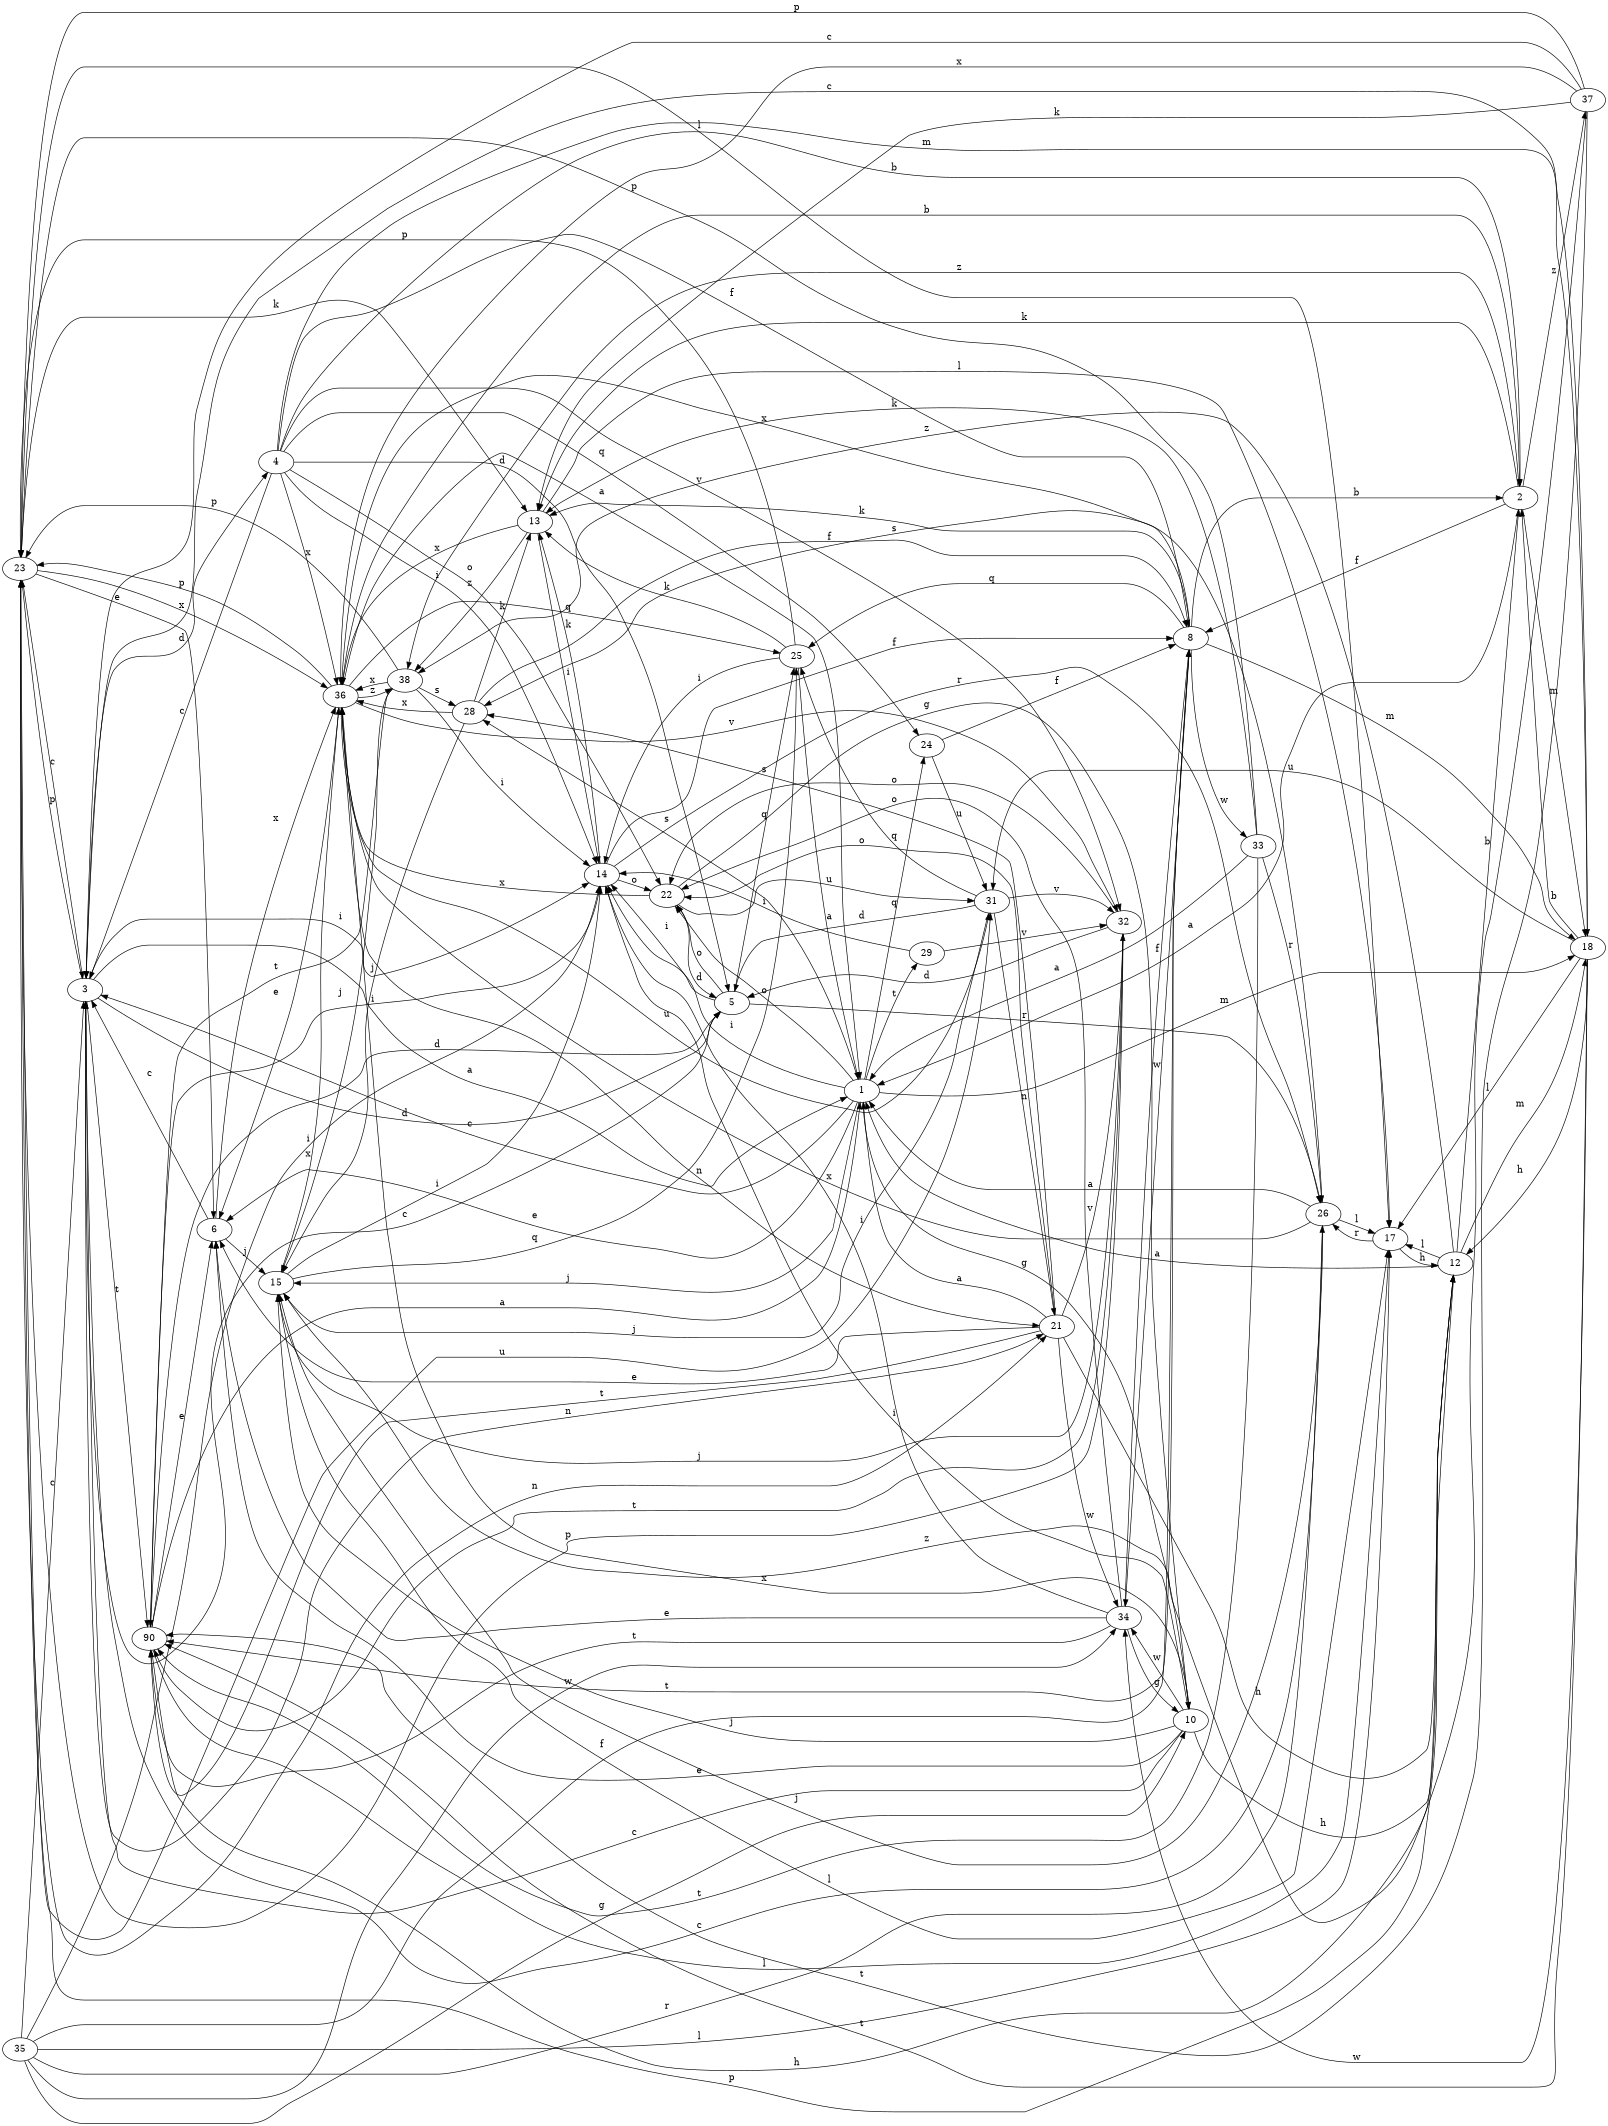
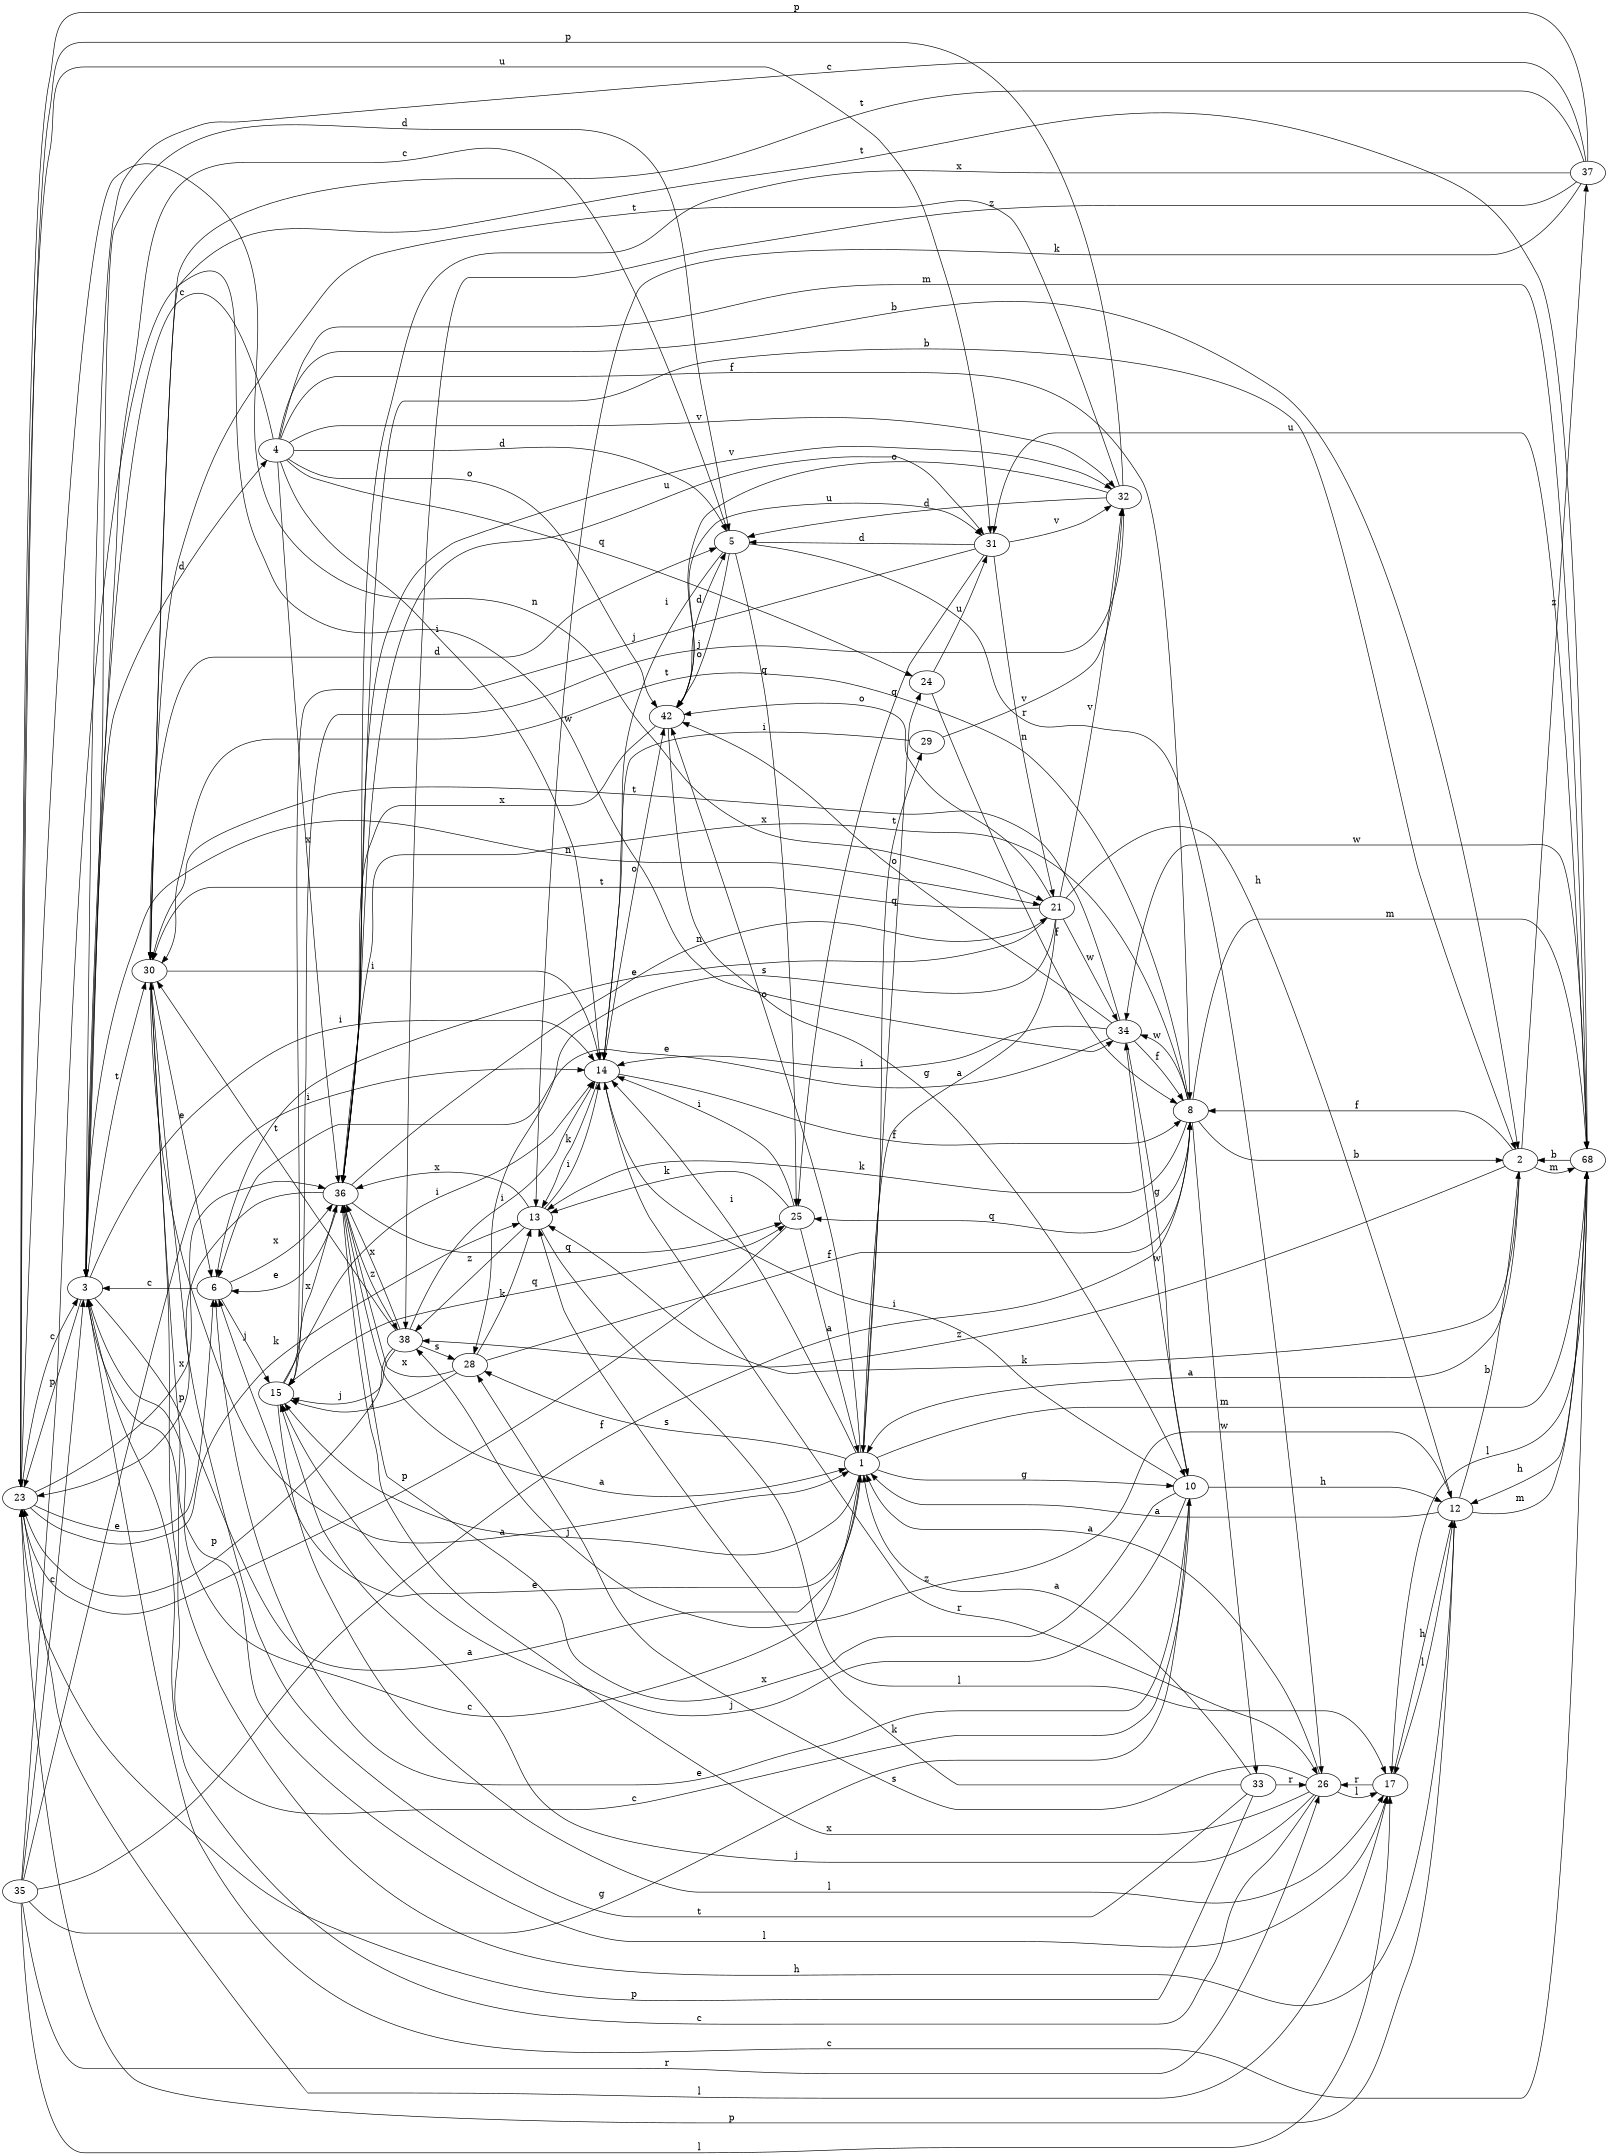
node "22": label "22" -> "42"
node "18": label "18" -> "68"
node "90": label "90" -> "30"
edge "37" -> "15": now "37" -> "38"
